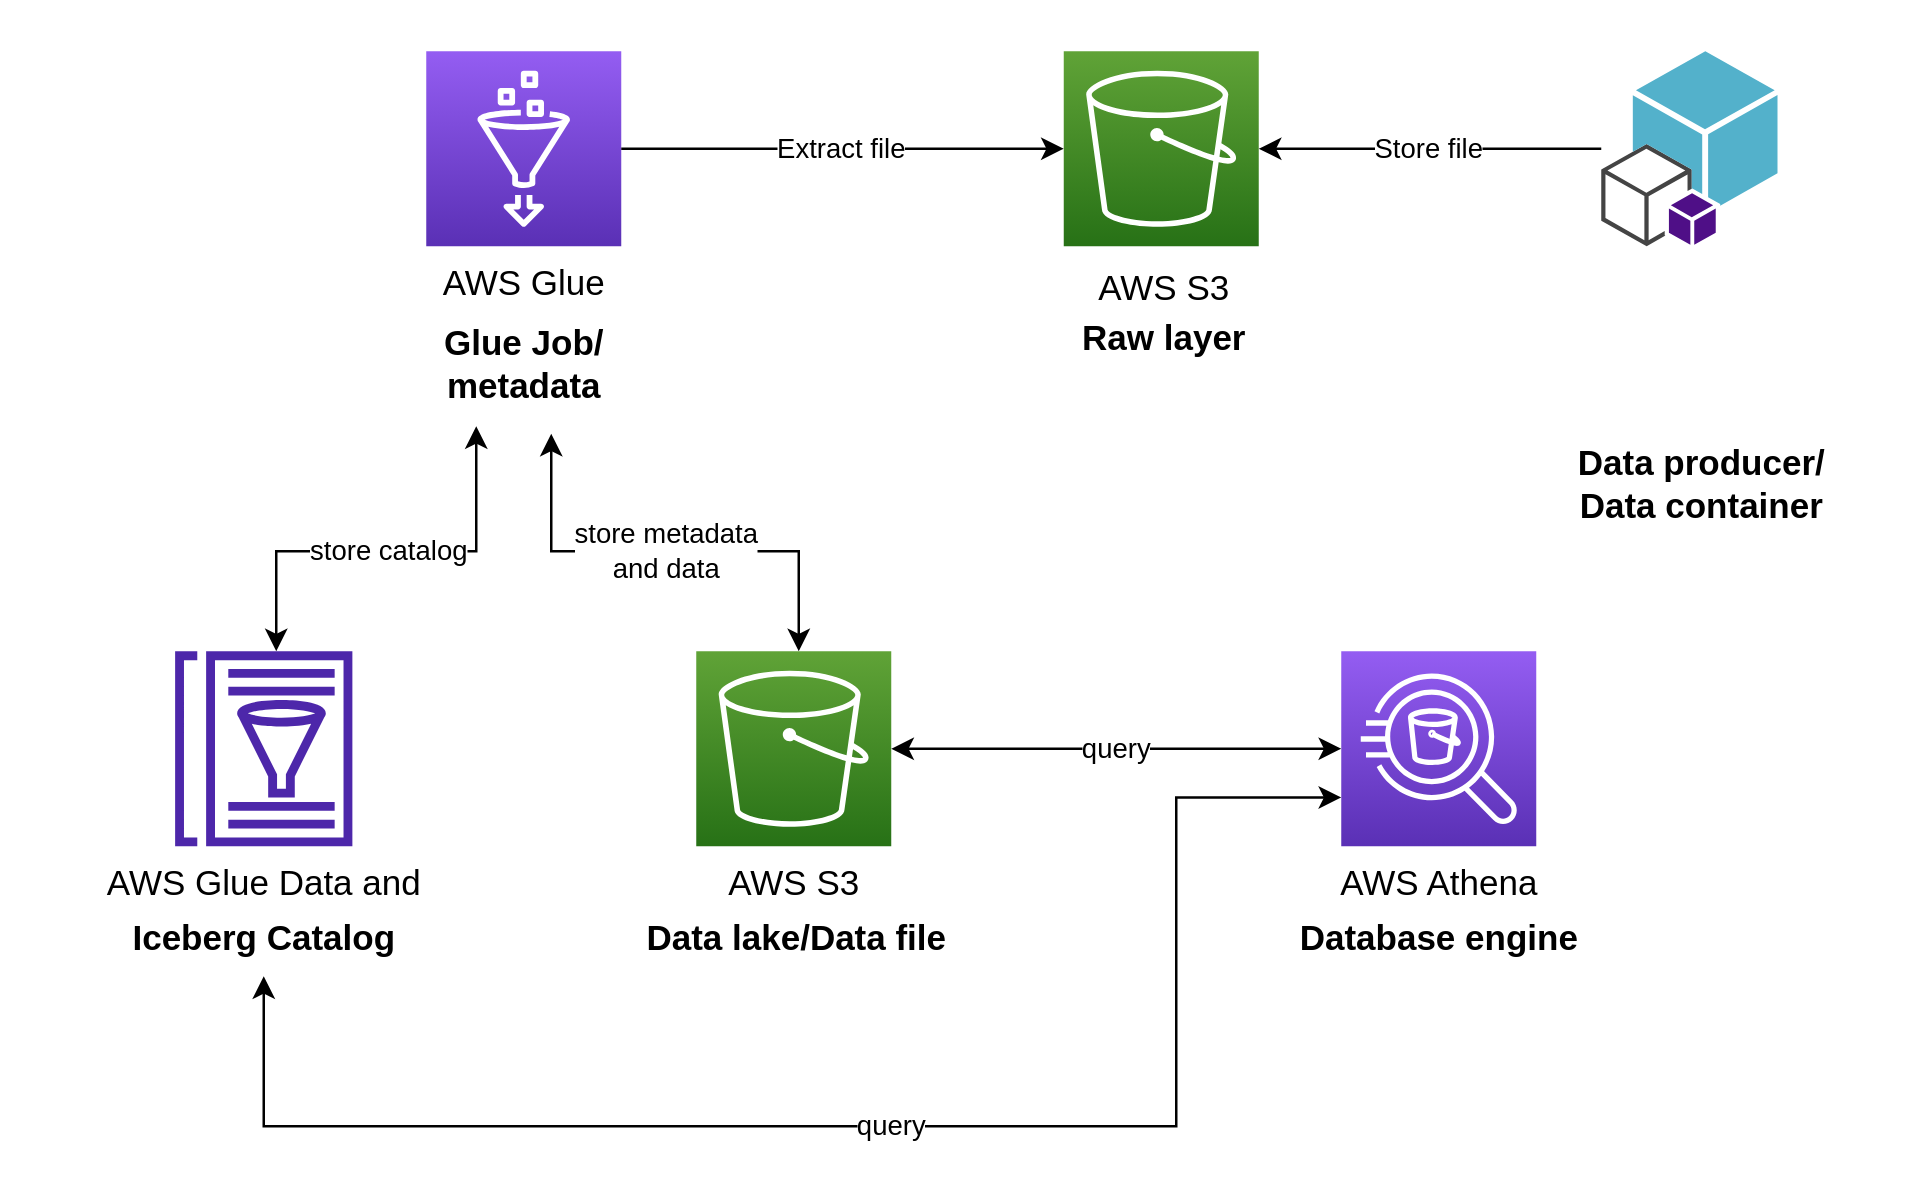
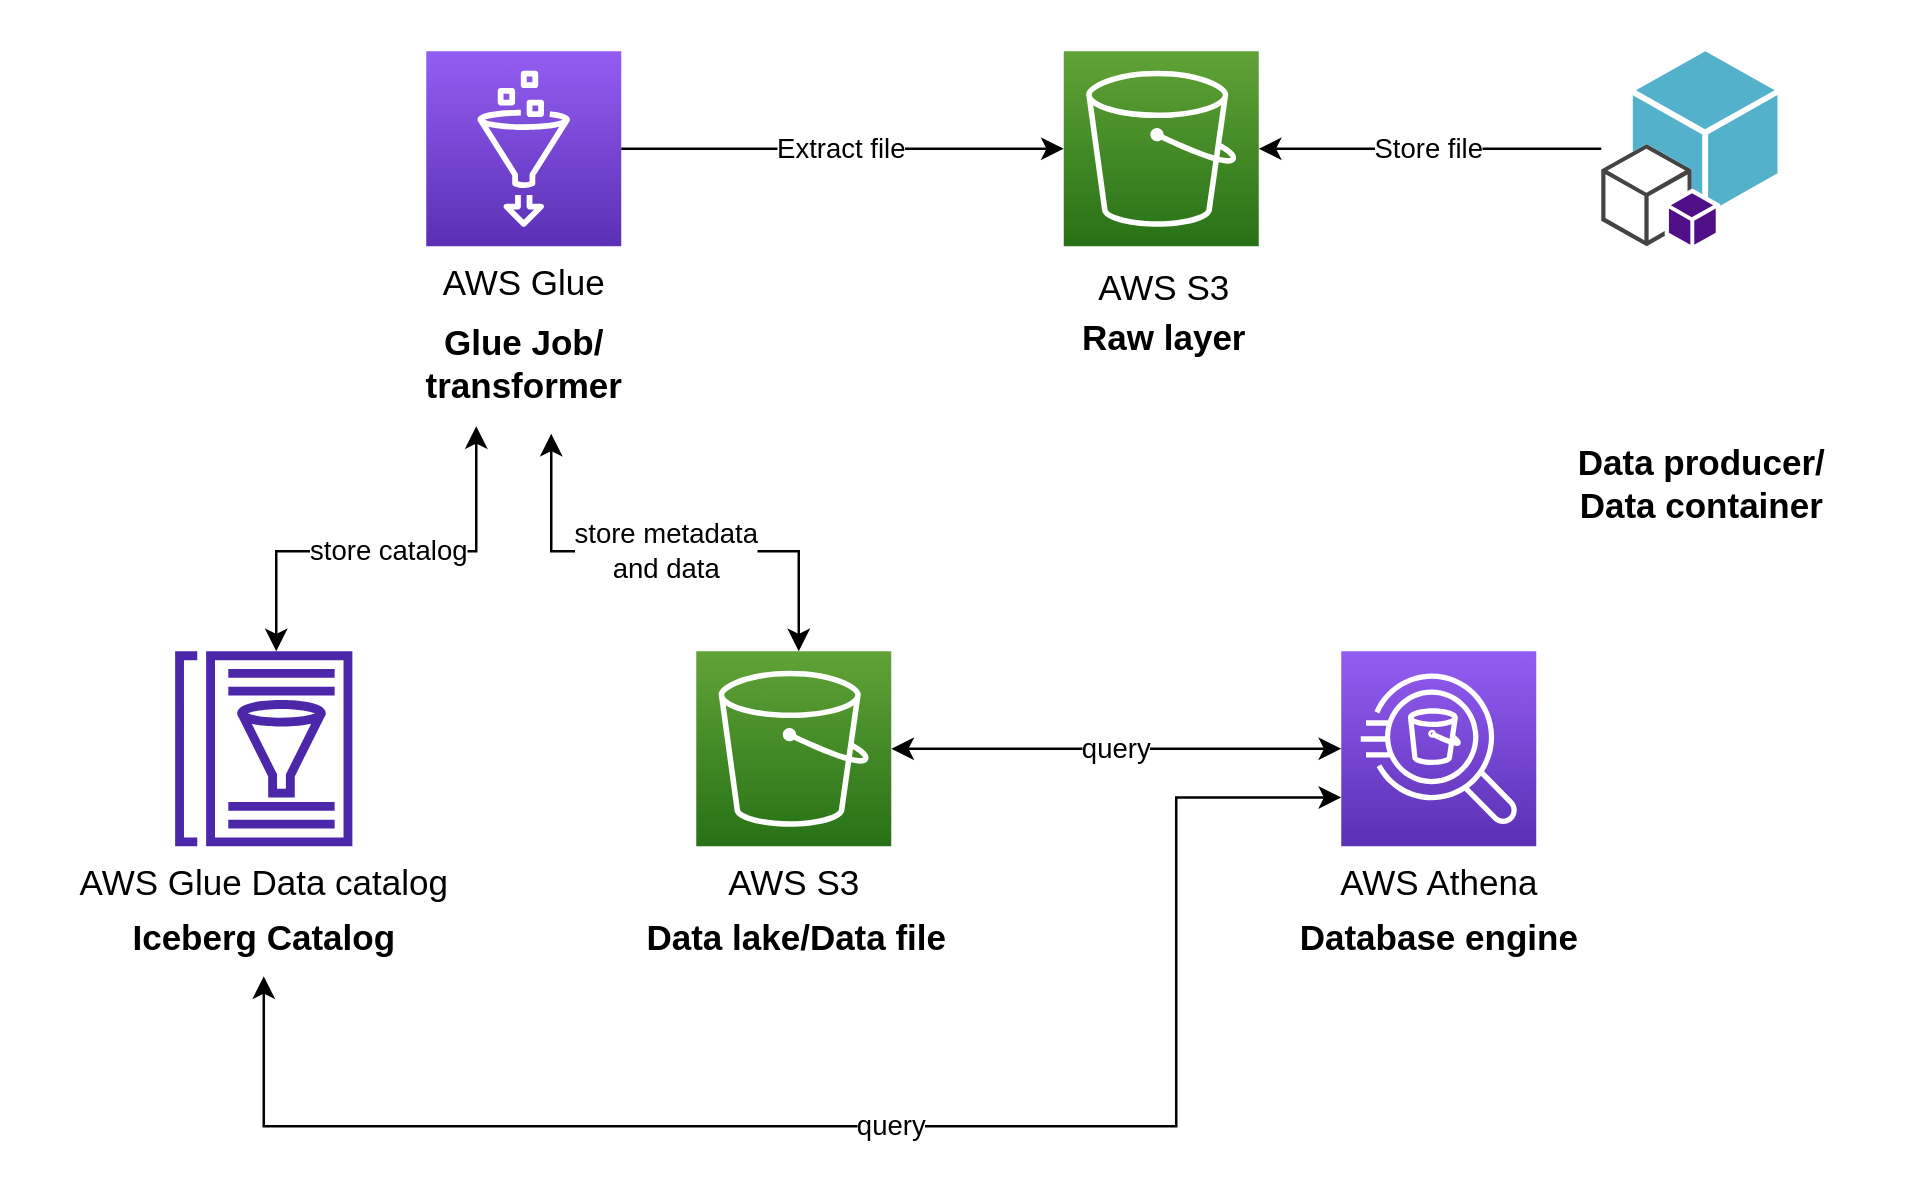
node "Glue Job/ metadata": label "Glue Job/ metadata" -> "Glue Job/ transformer"
node "AWS Glue Data and": label "AWS Glue Data and" -> "AWS Glue Data catalog"
